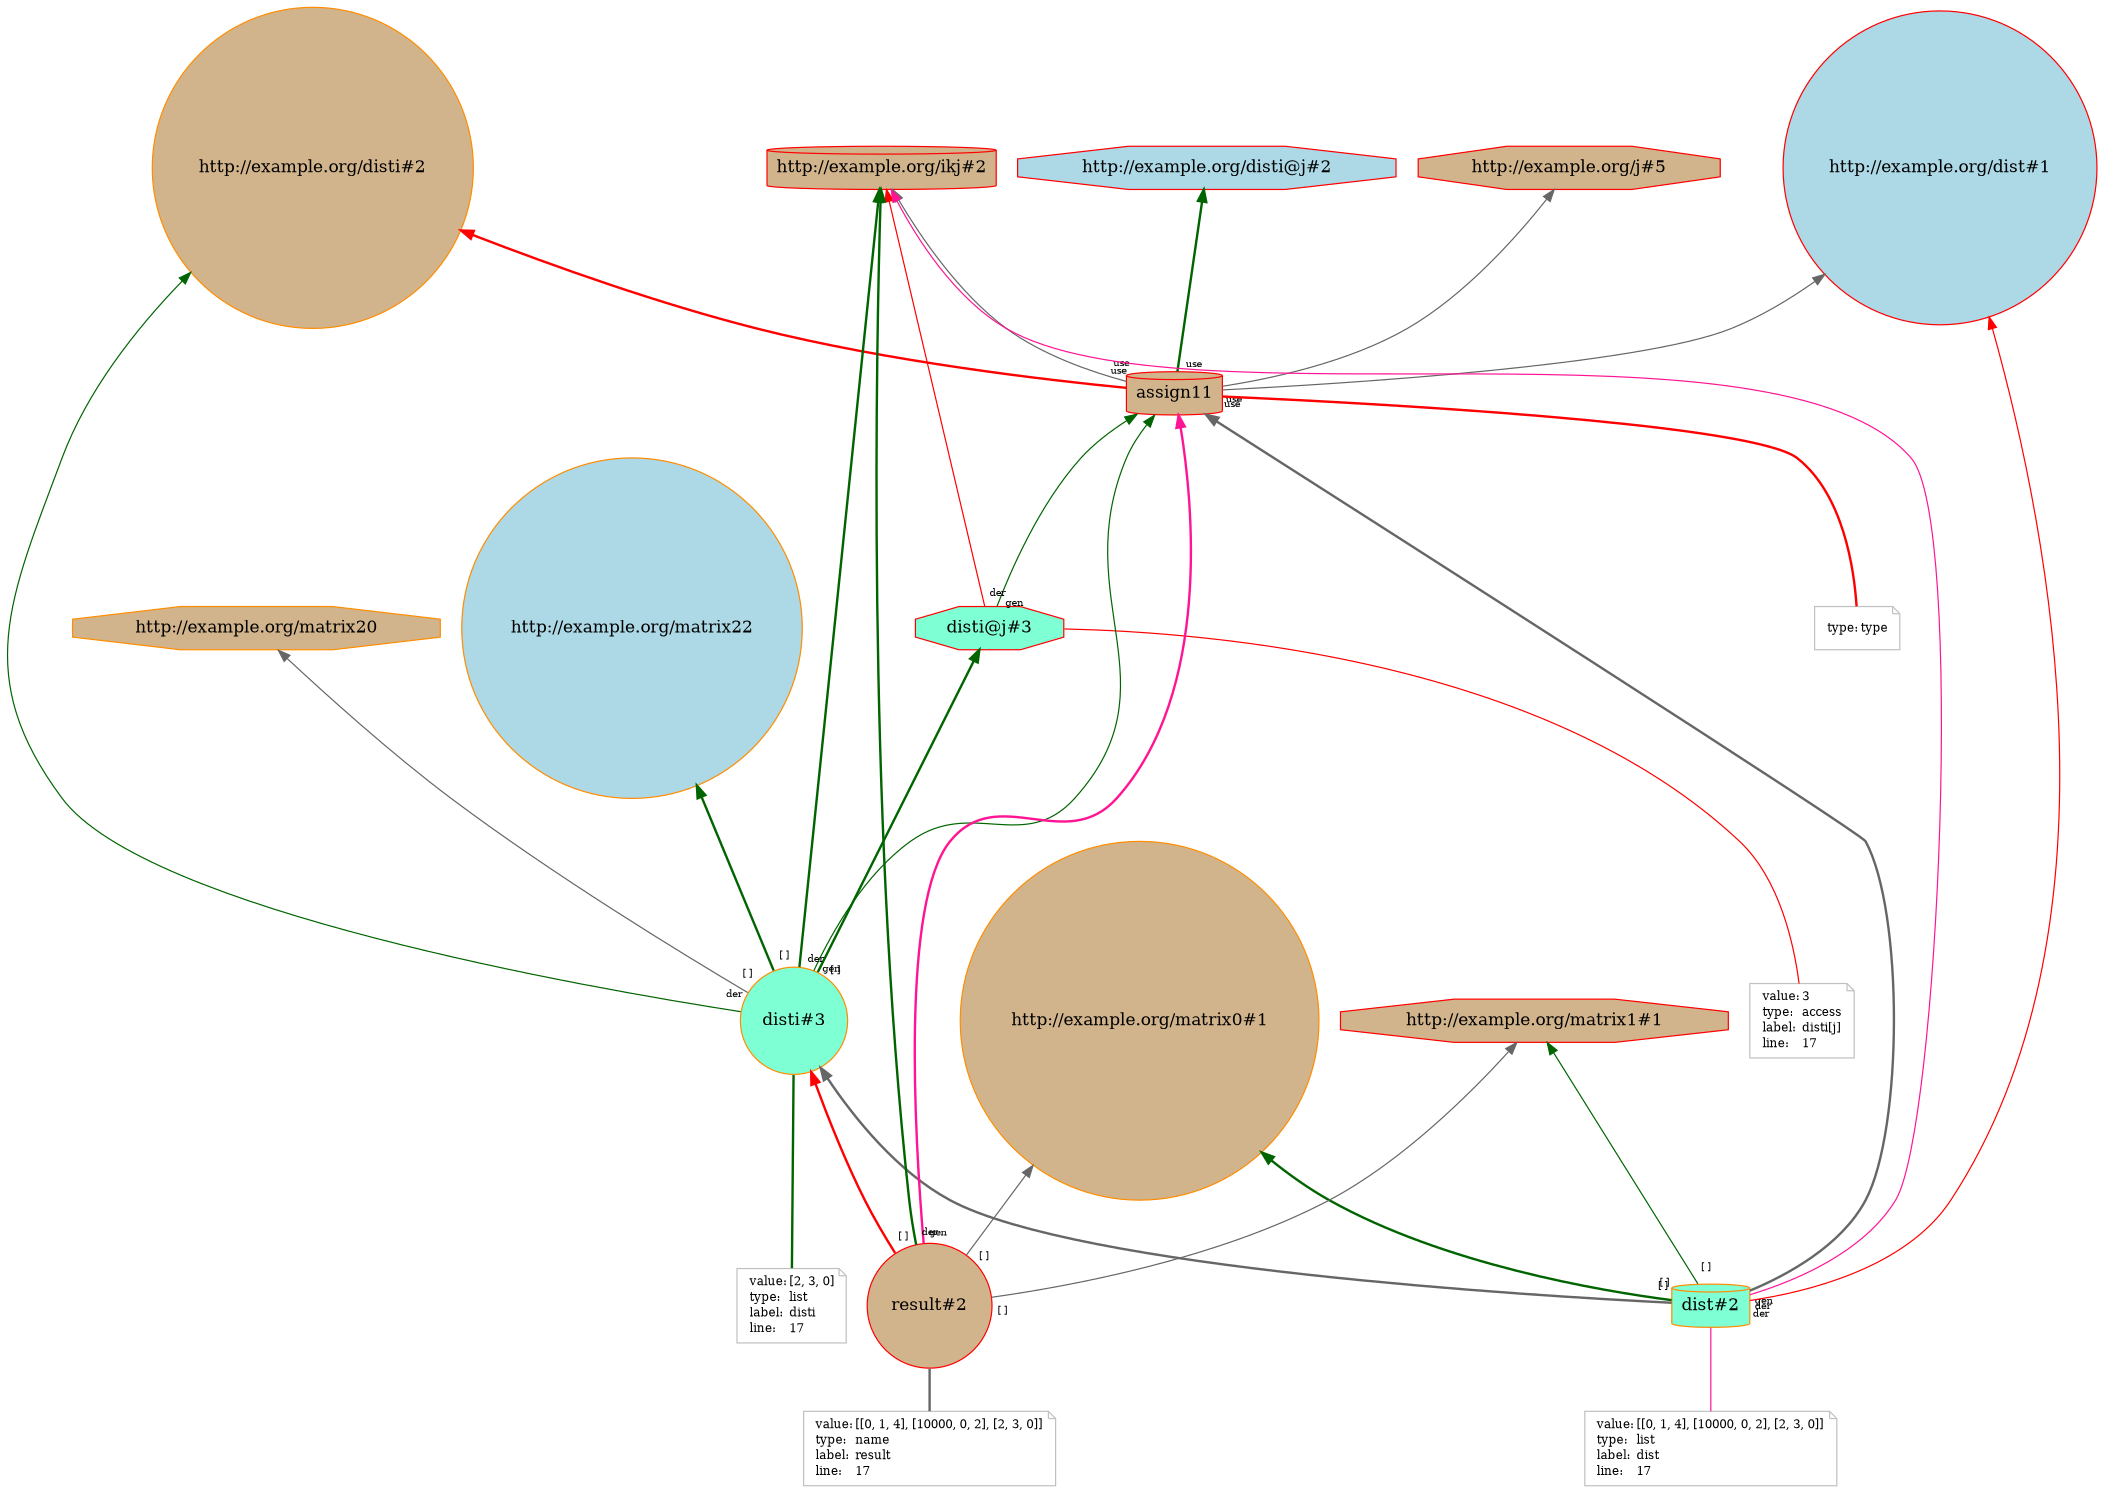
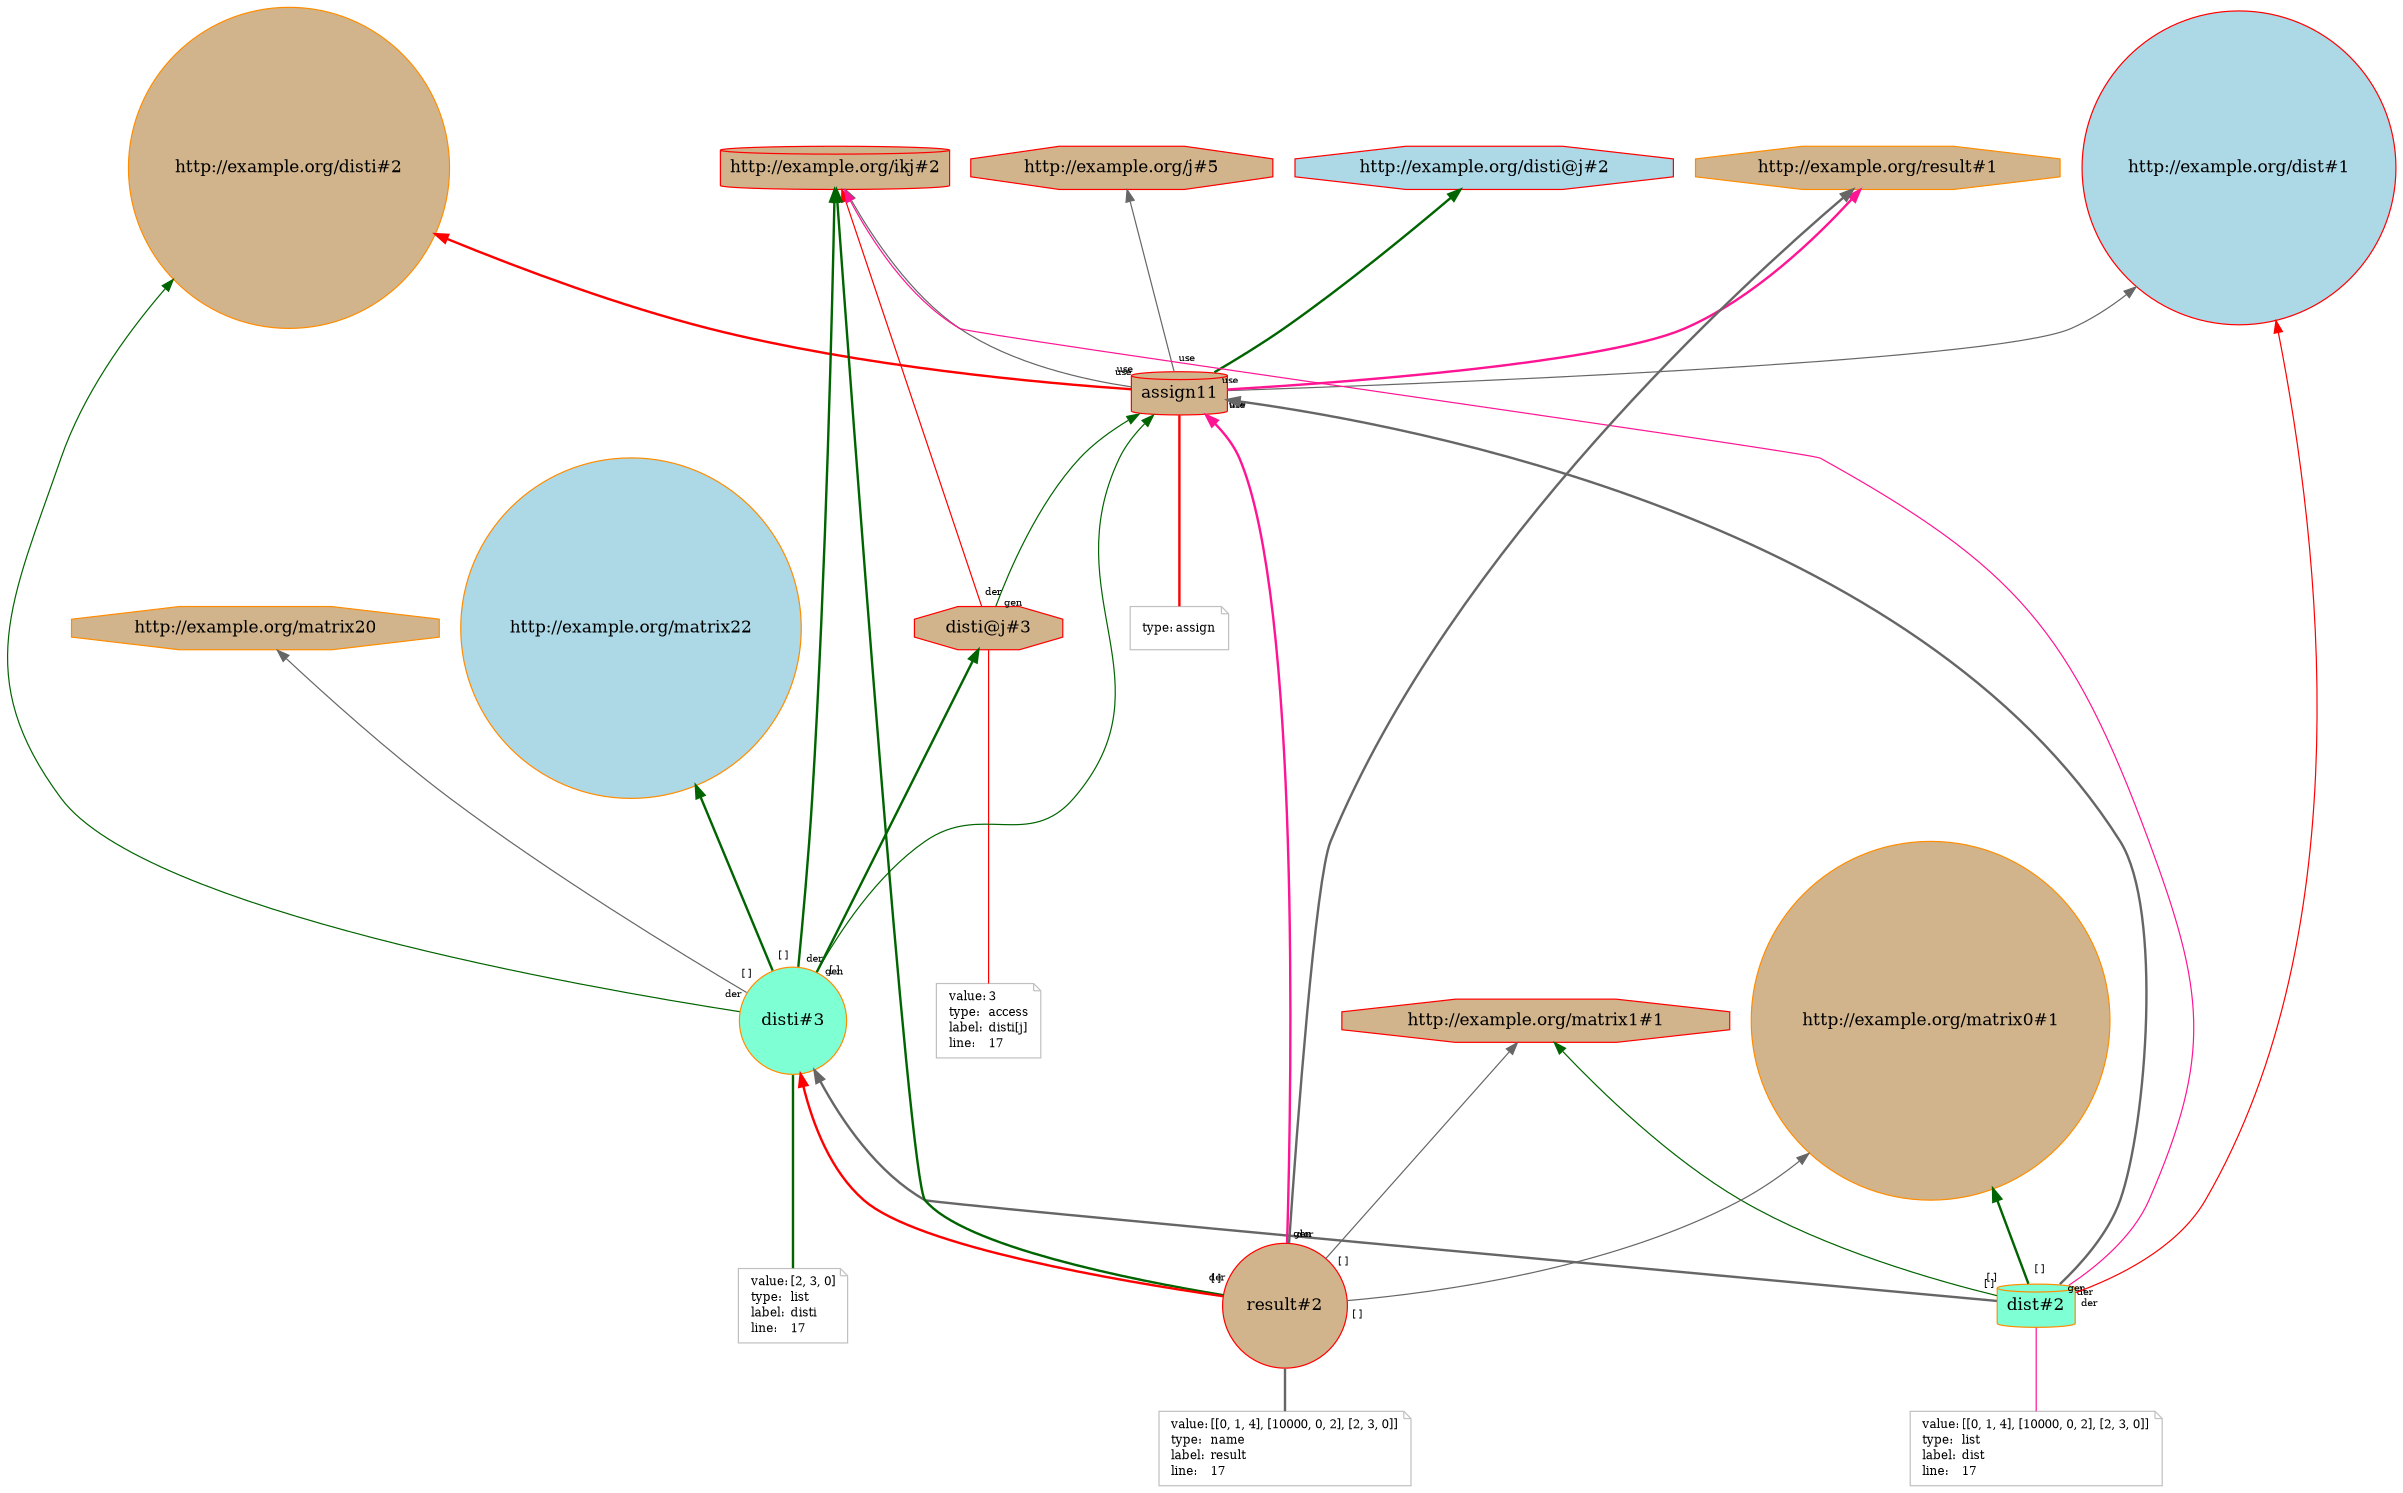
node "http://example.org/result#1": added
node "disti@j#3": fillcolor aquamarine -> tan
node "type:": text "type" -> "assign"
